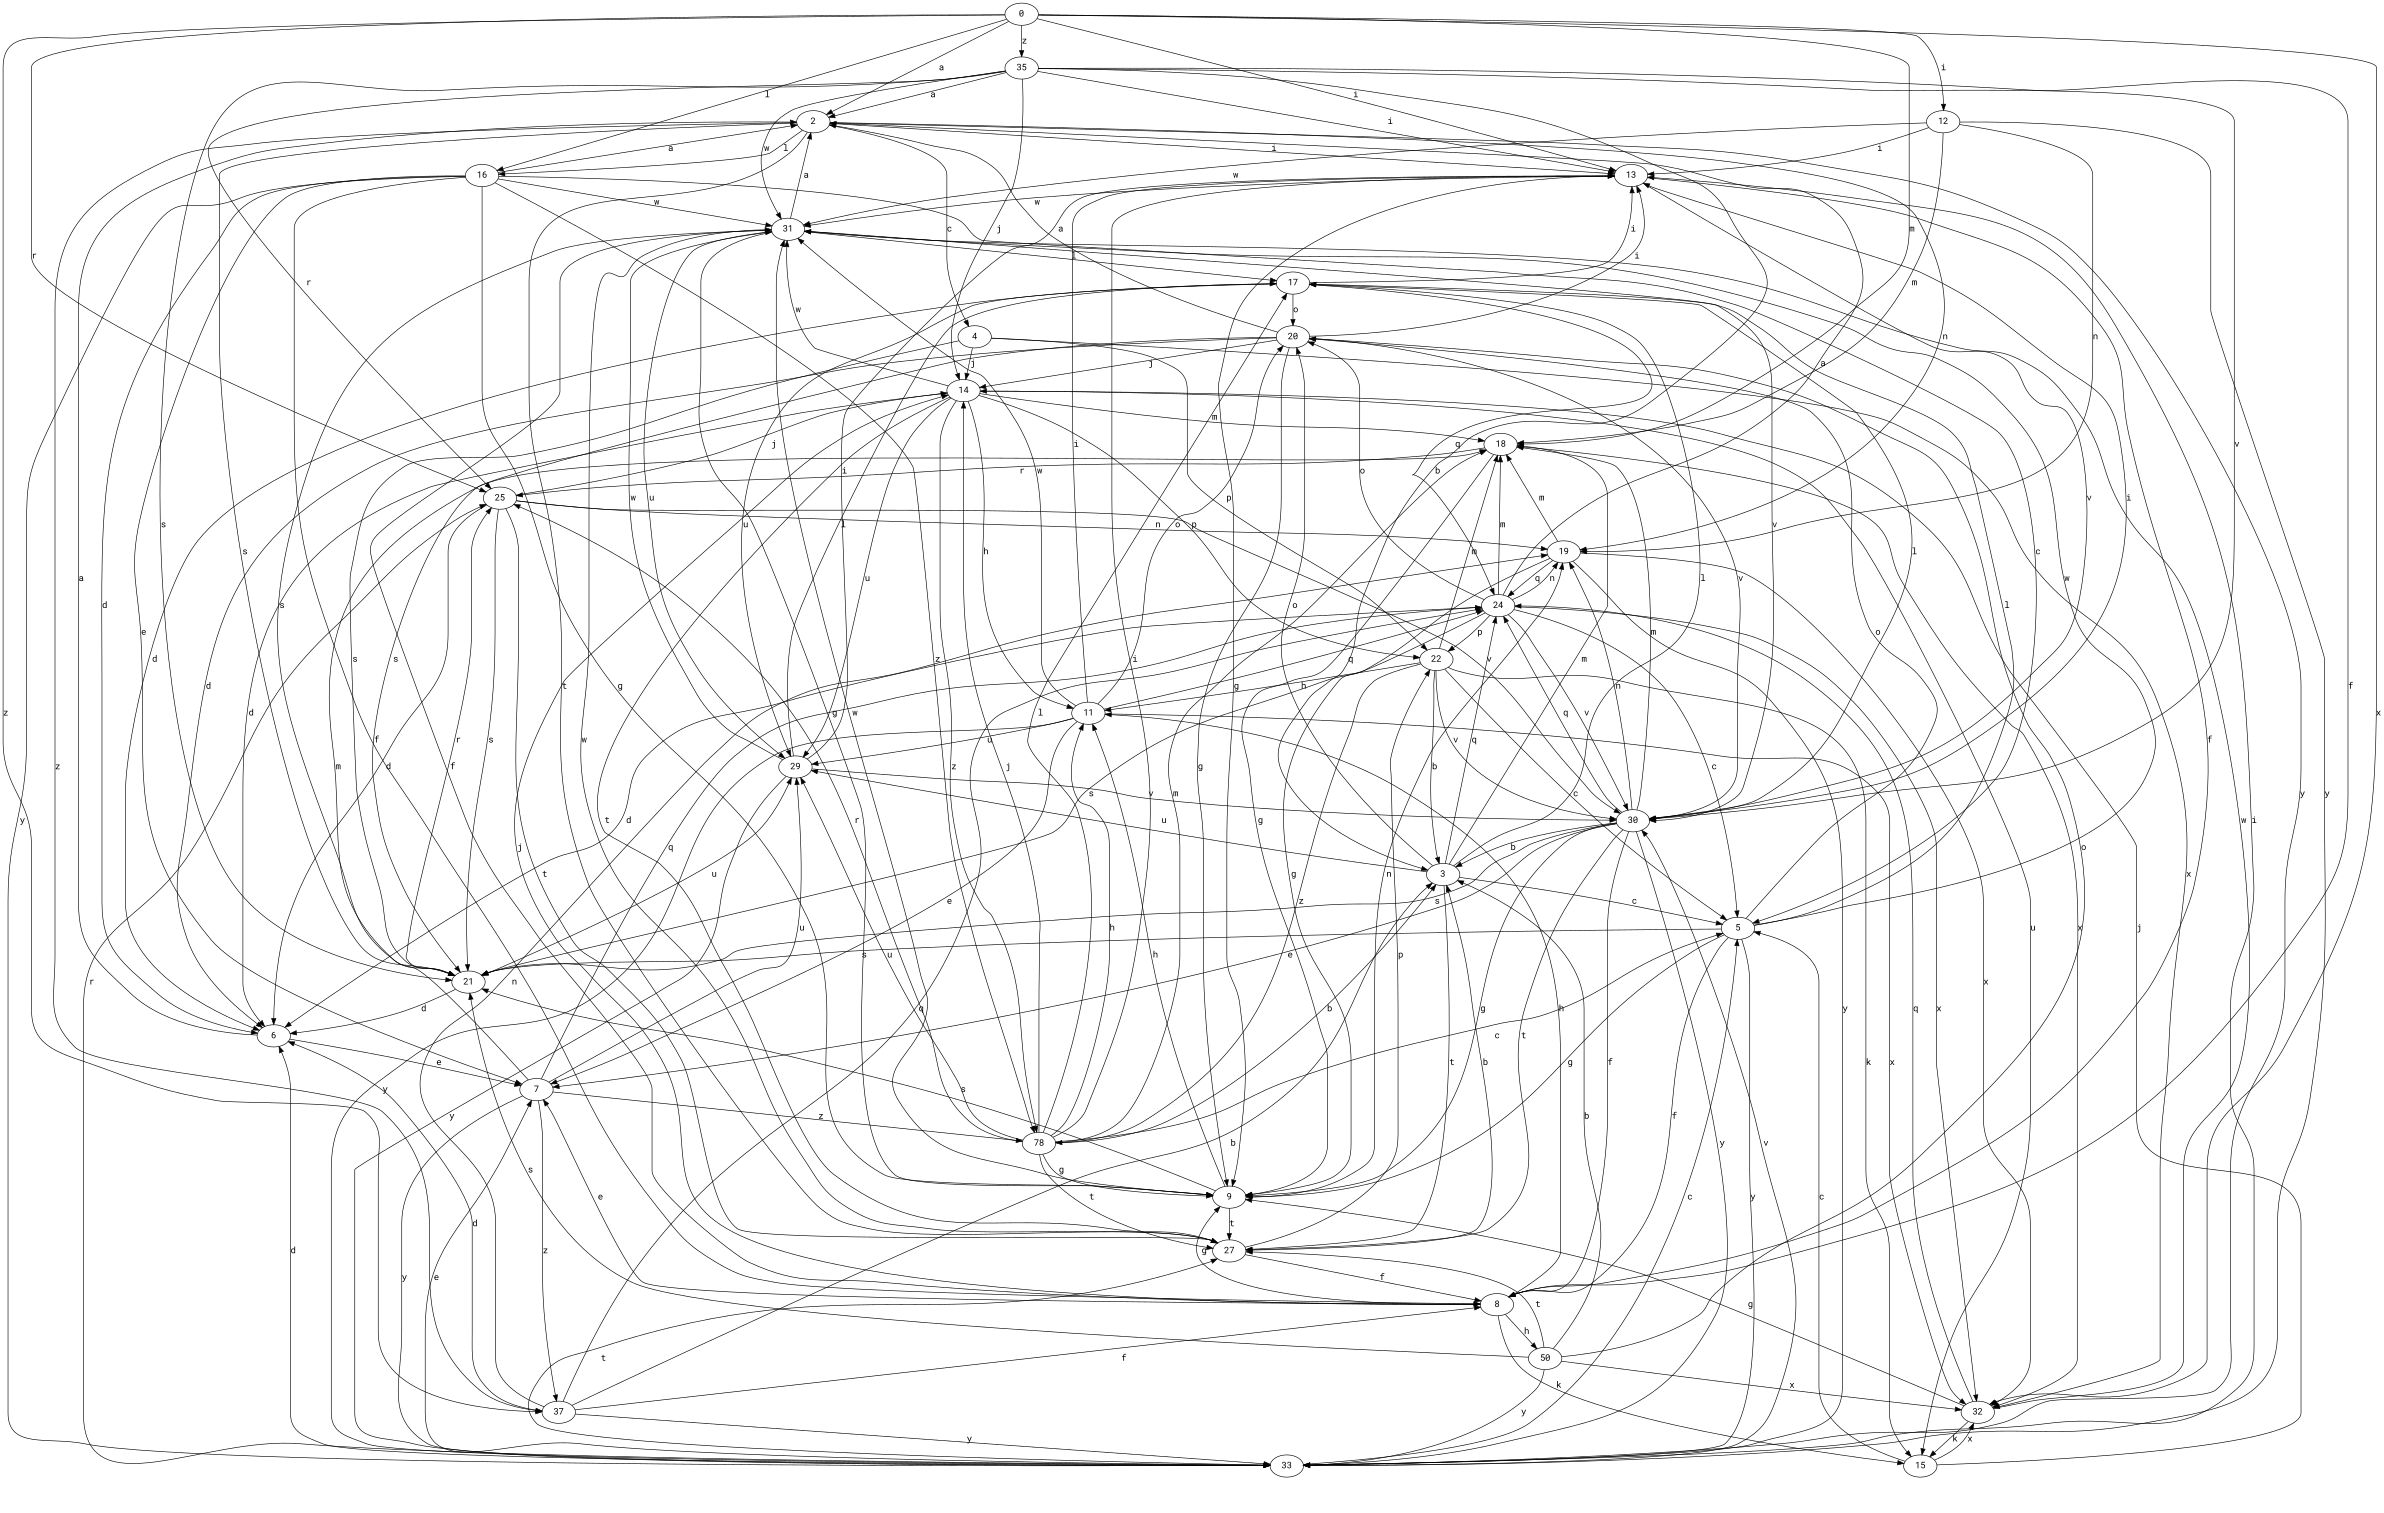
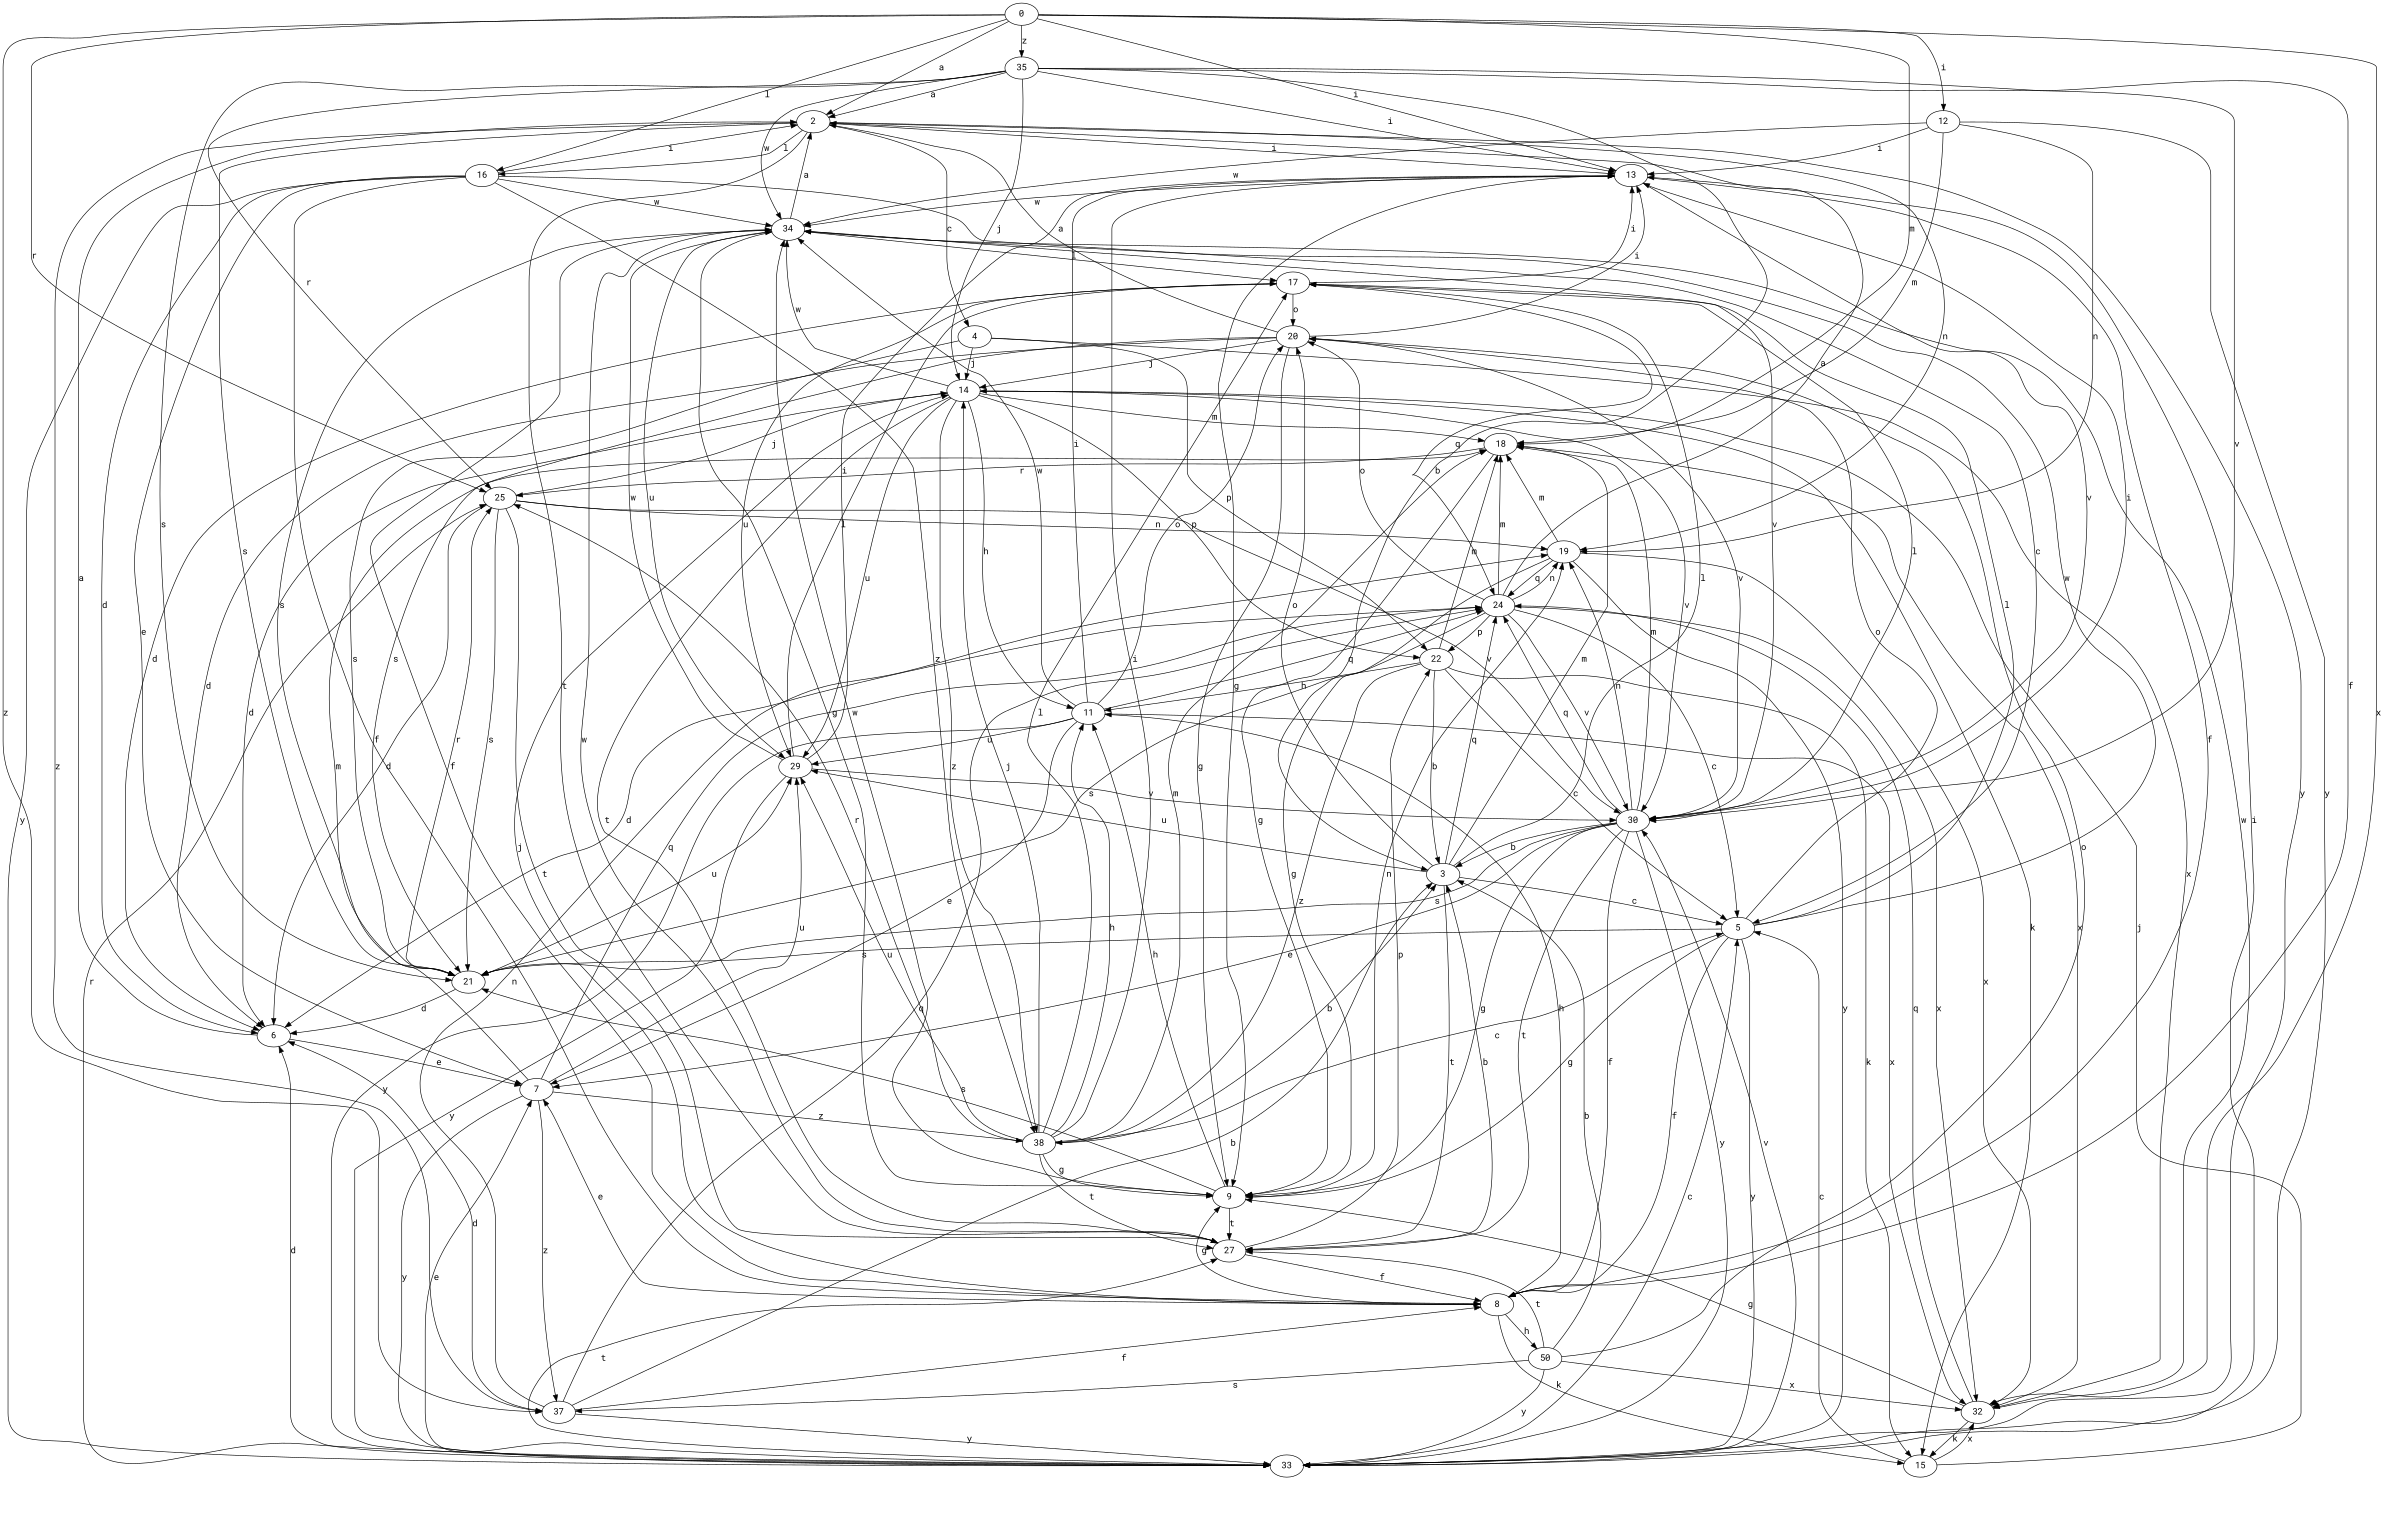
edge "16" -> "2": label "a" -> "i"
node "31": label "31" -> "34"
edge "22" -> "30": now "14" -> "30"
edge "16" -> "9": removed, label "g"
edge "14" -> "15": label "u" -> "k"
node "78": label "78" -> "38"
edge "50" -> "21": now "50" -> "37"
